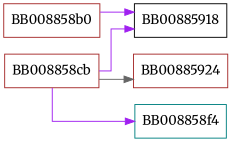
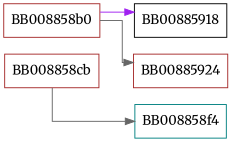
edge "BB008858cb" -> "BB00885918": removed
edge "BB008858cb" -> "BB00885924": now "BB008858b0" -> "BB00885924"
edge "BB008858cb" -> "BB008858f4": color purple -> gray40
